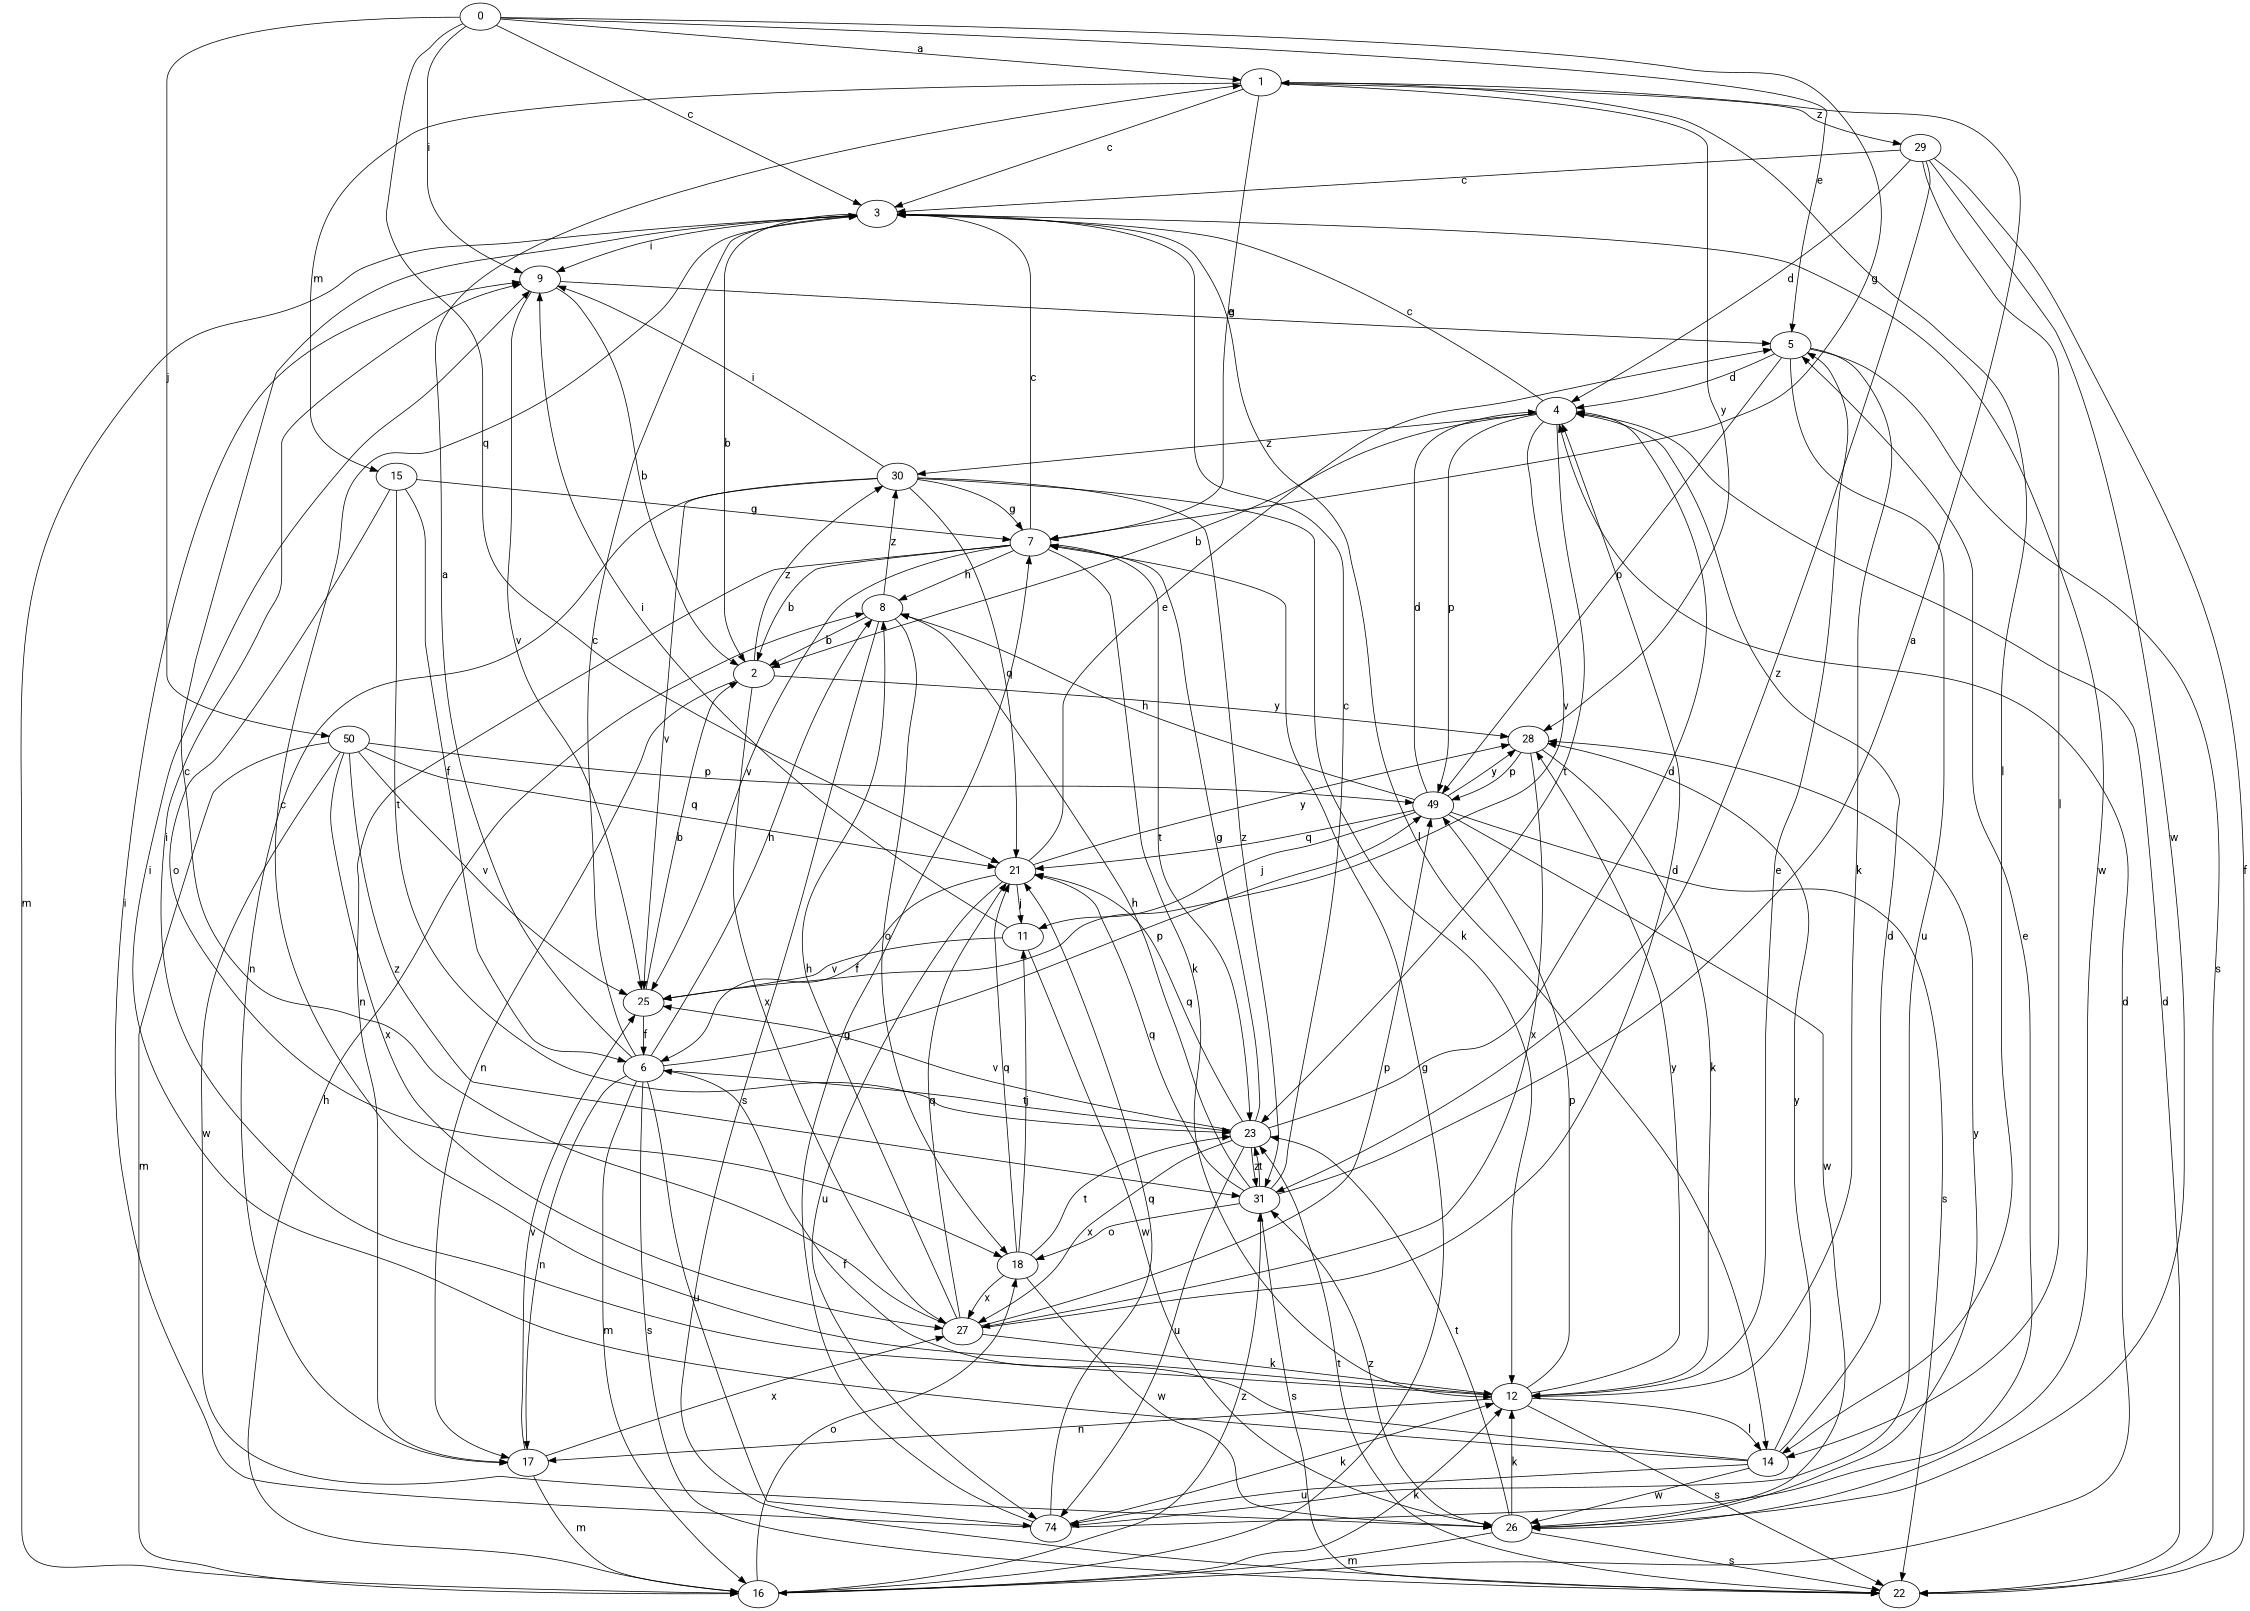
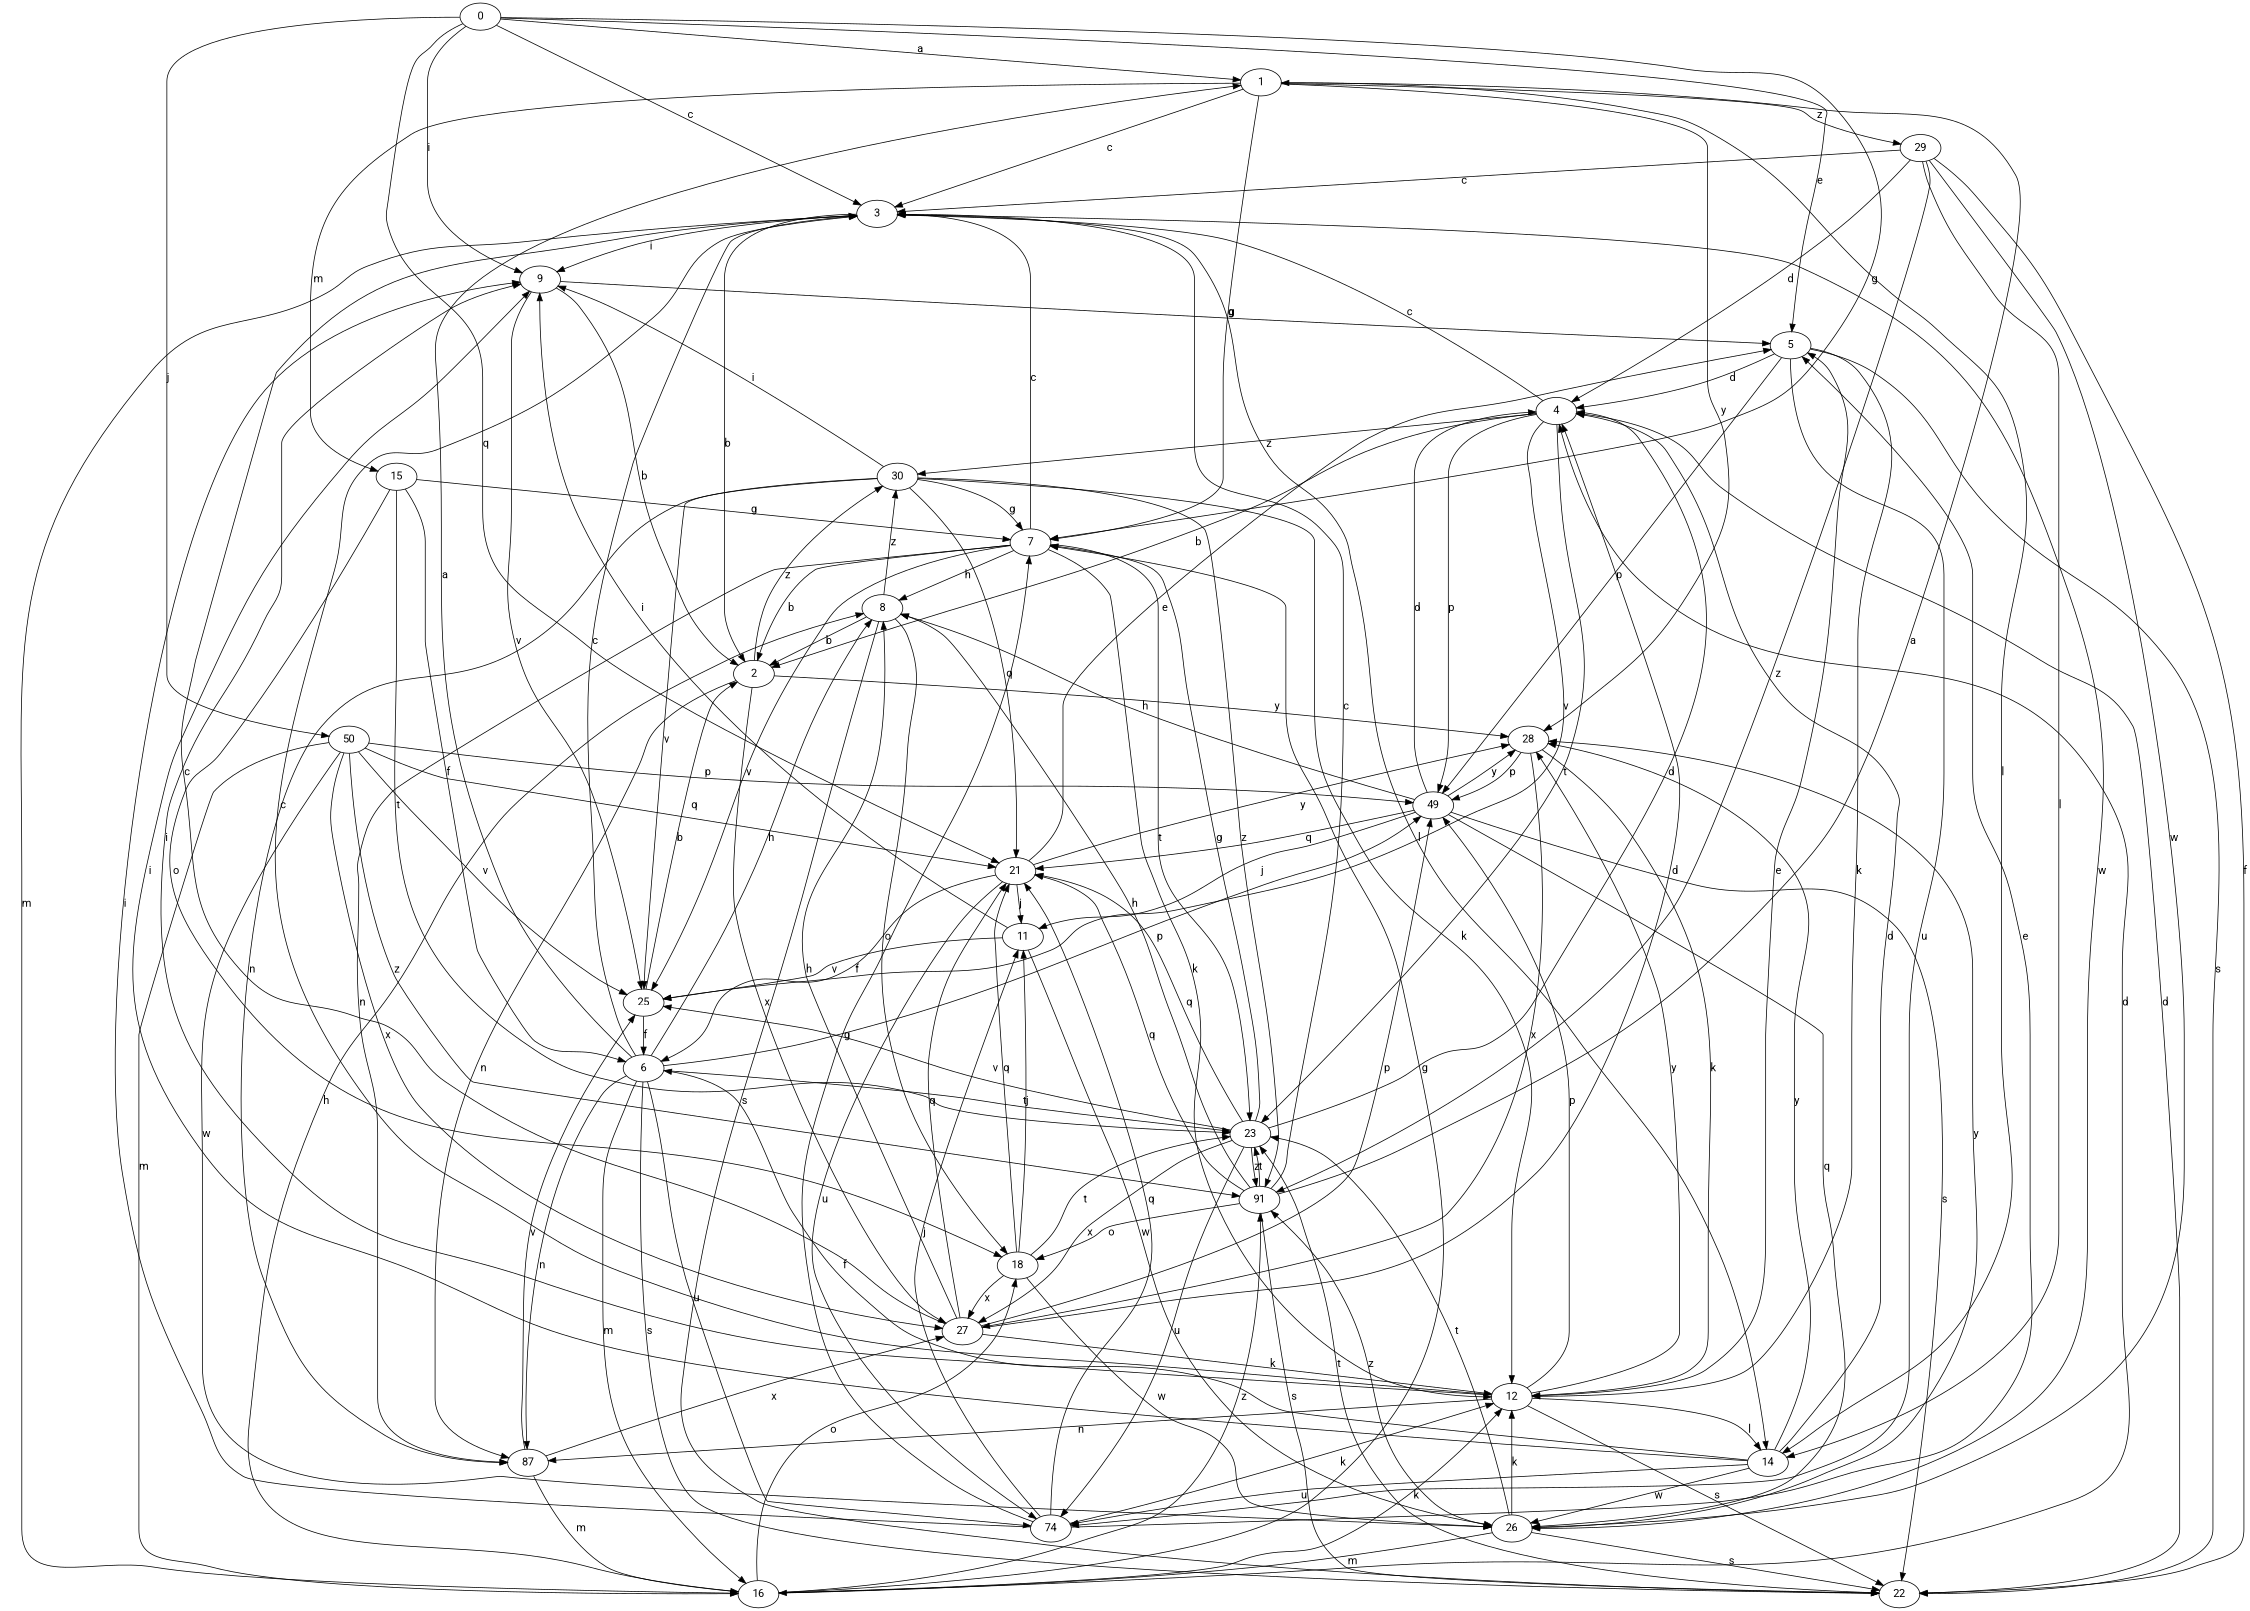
edge "9" -> "5": label "e" -> "g"
edge "49" -> "26": label "w" -> "q"
node "31": label "31" -> "91"
edge "74" -> "11": added, label "j"
node "17": label "17" -> "87"
